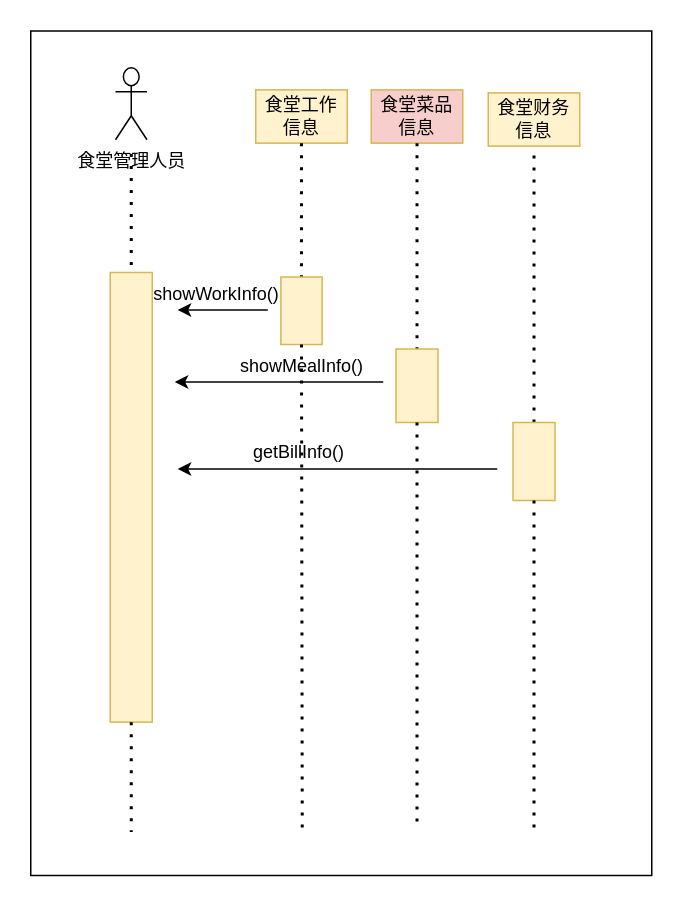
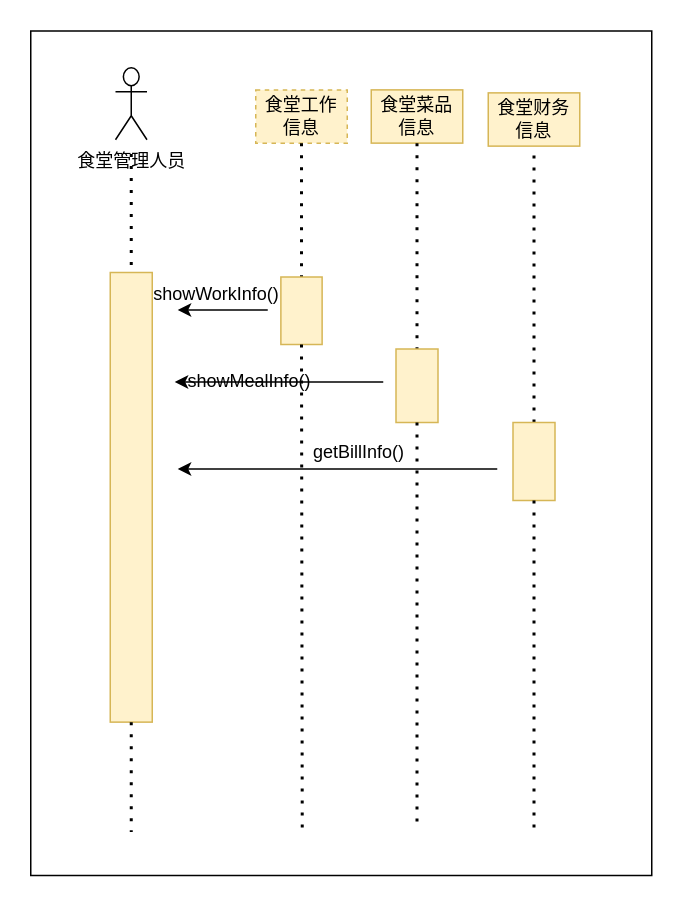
node "食堂工作信息": style solid -> dashed
node "食堂菜品信息": fillcolor #f8cecc -> #fff2cc
node "showMealInfo()": moved (302, 367) -> (250, 382)
node "getBillInfo()": moved (299, 452) -> (359, 452)
